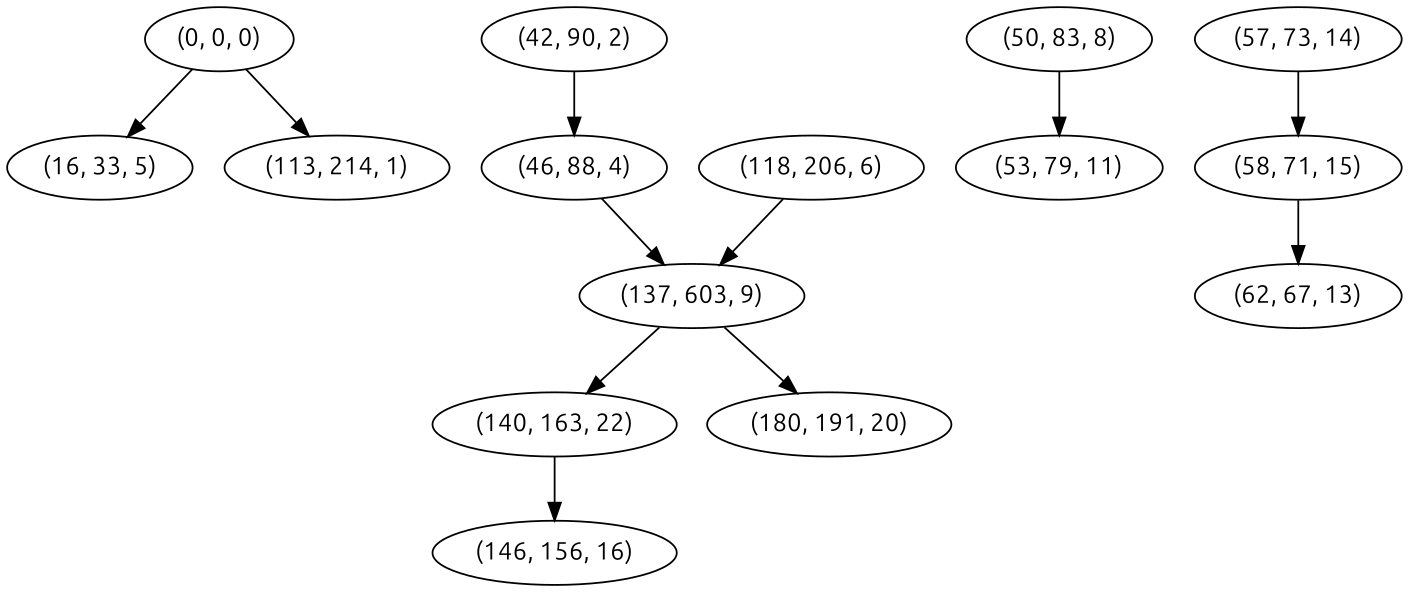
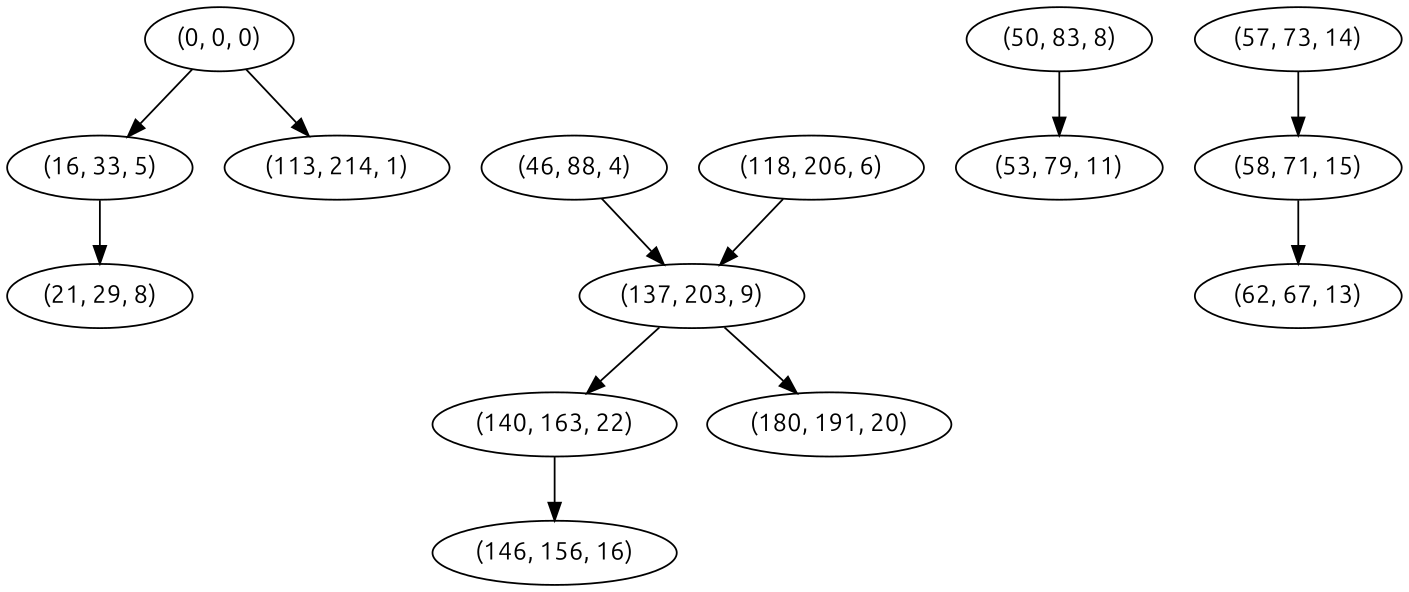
node "(42, 90, 2)": removed
node "(21, 29, 8)": added
node "(137, 603, 9)": label "(137, 603, 9)" -> "(137, 203, 9)"
